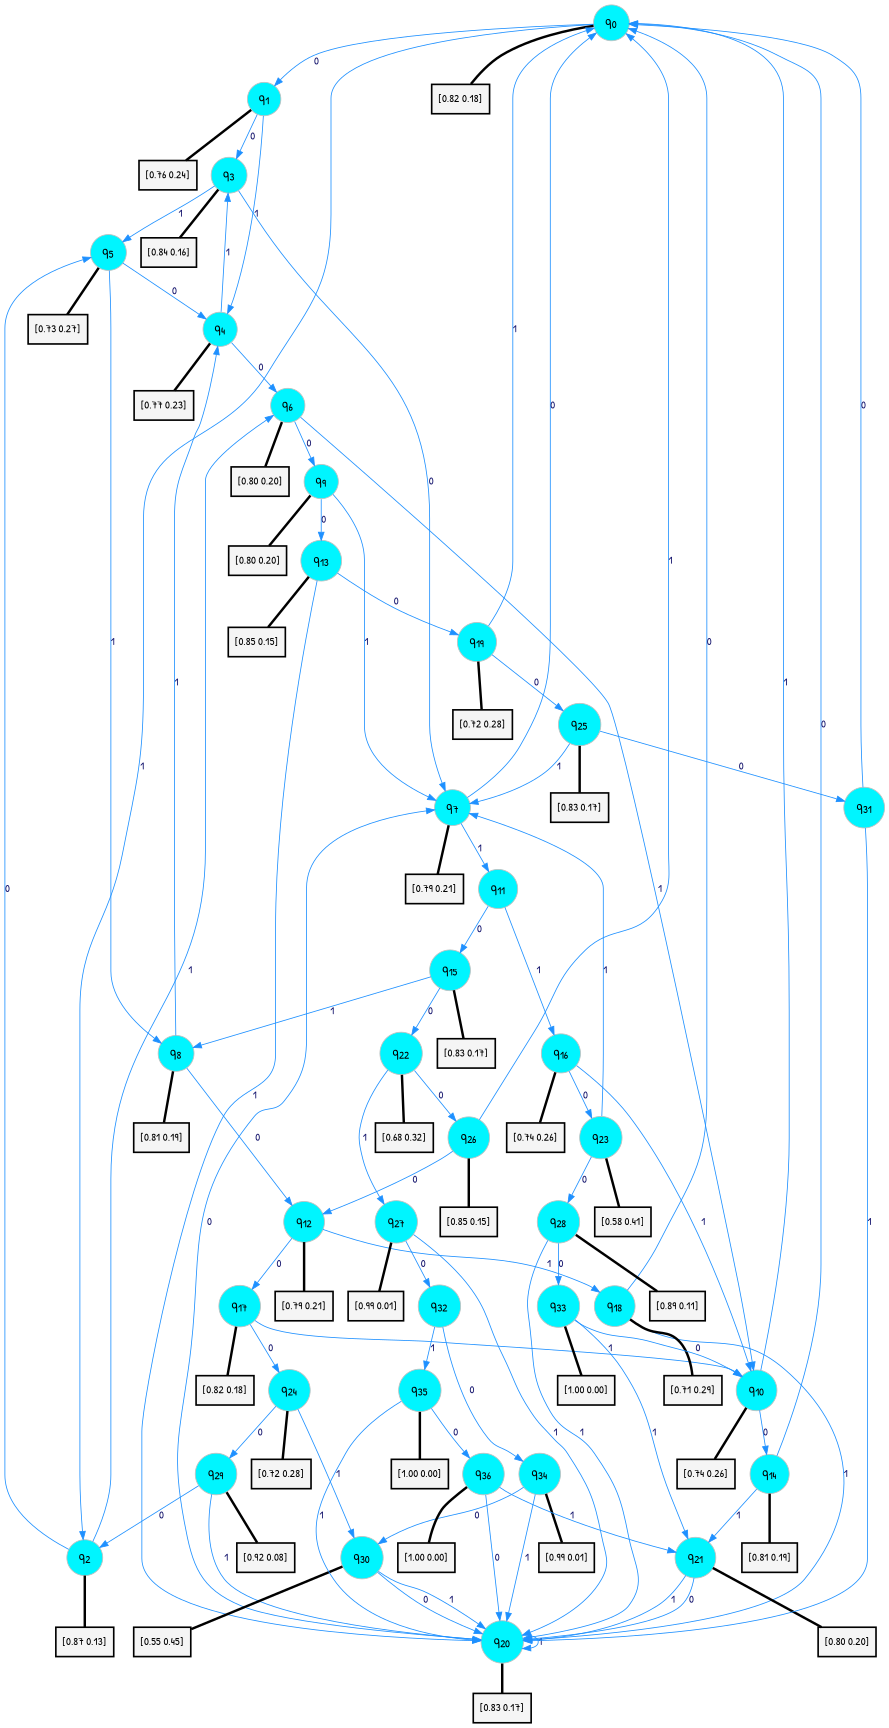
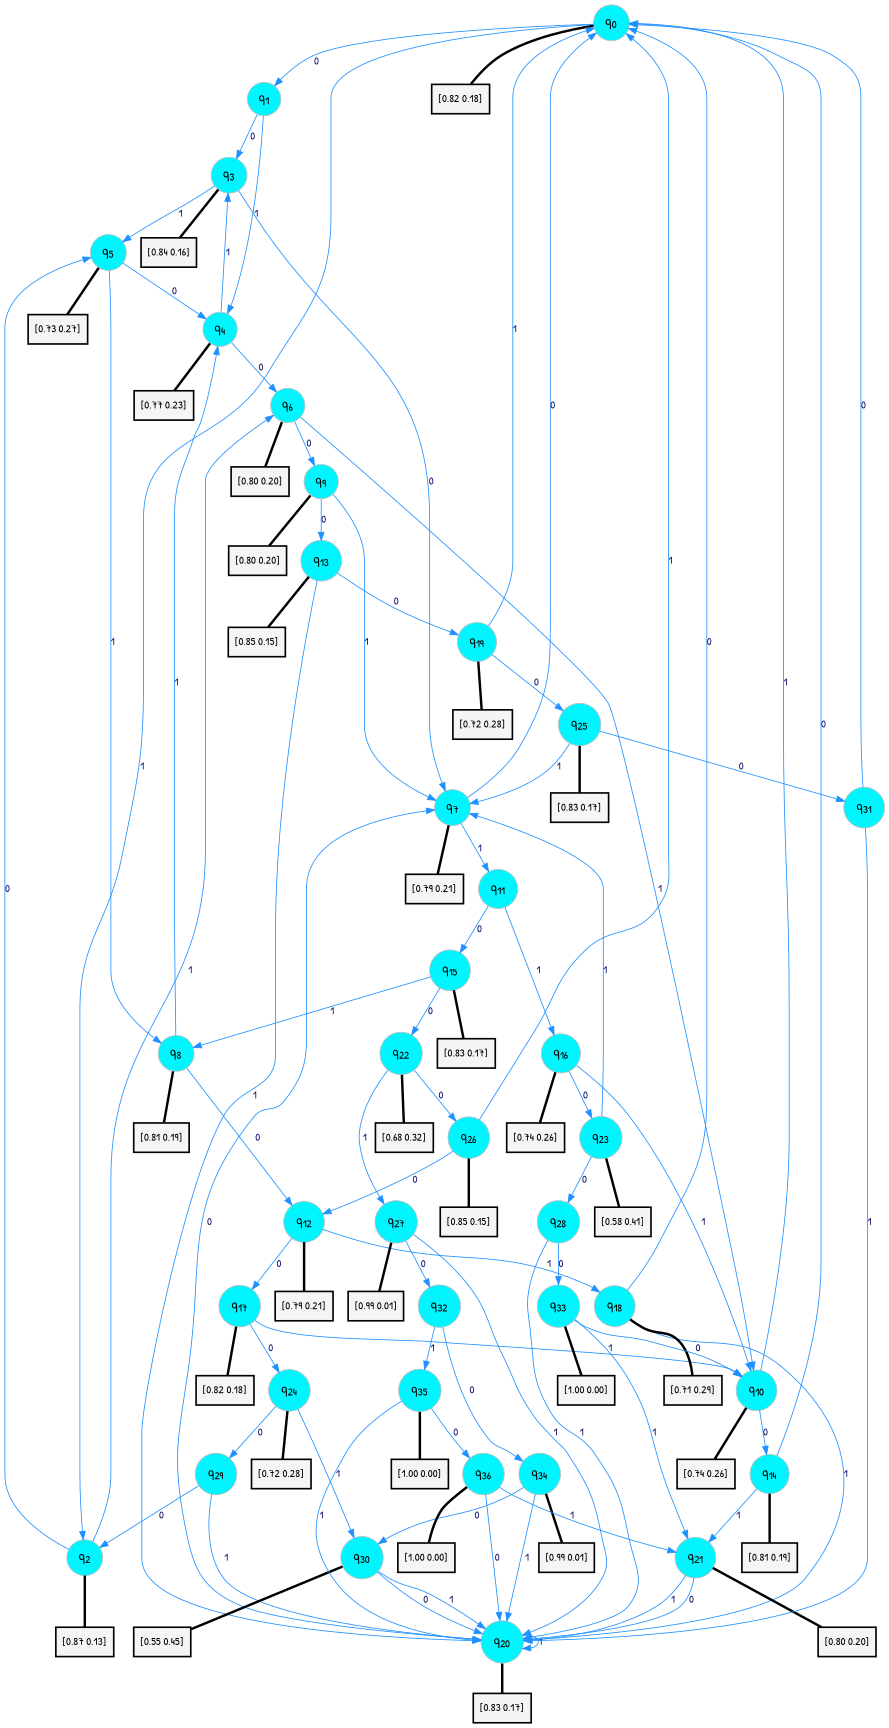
node "[0.76 0.24]": removed
node "[0.89 0.11]": removed
node "[0.92 0.08]": removed
